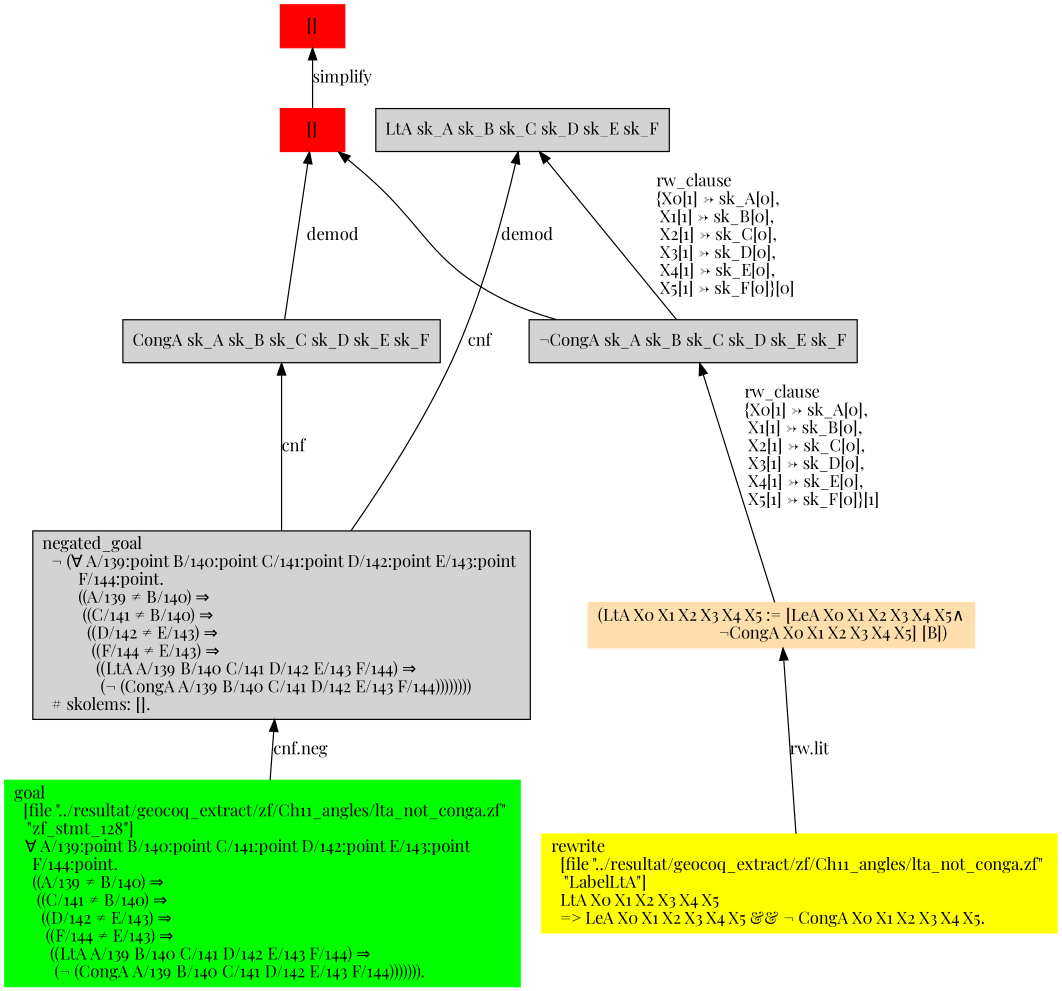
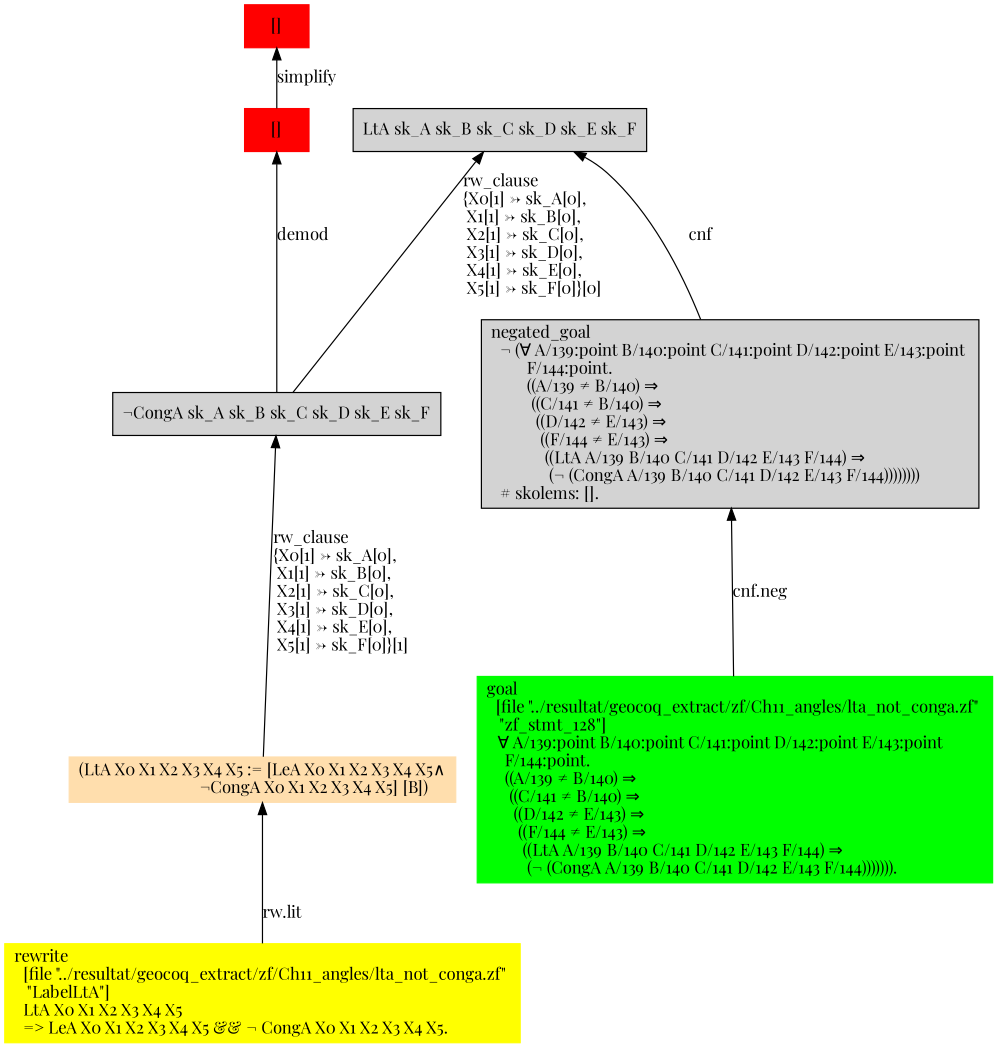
node "CongA sk_A sk_B sk_C sk_D sk_E sk_F": removed
